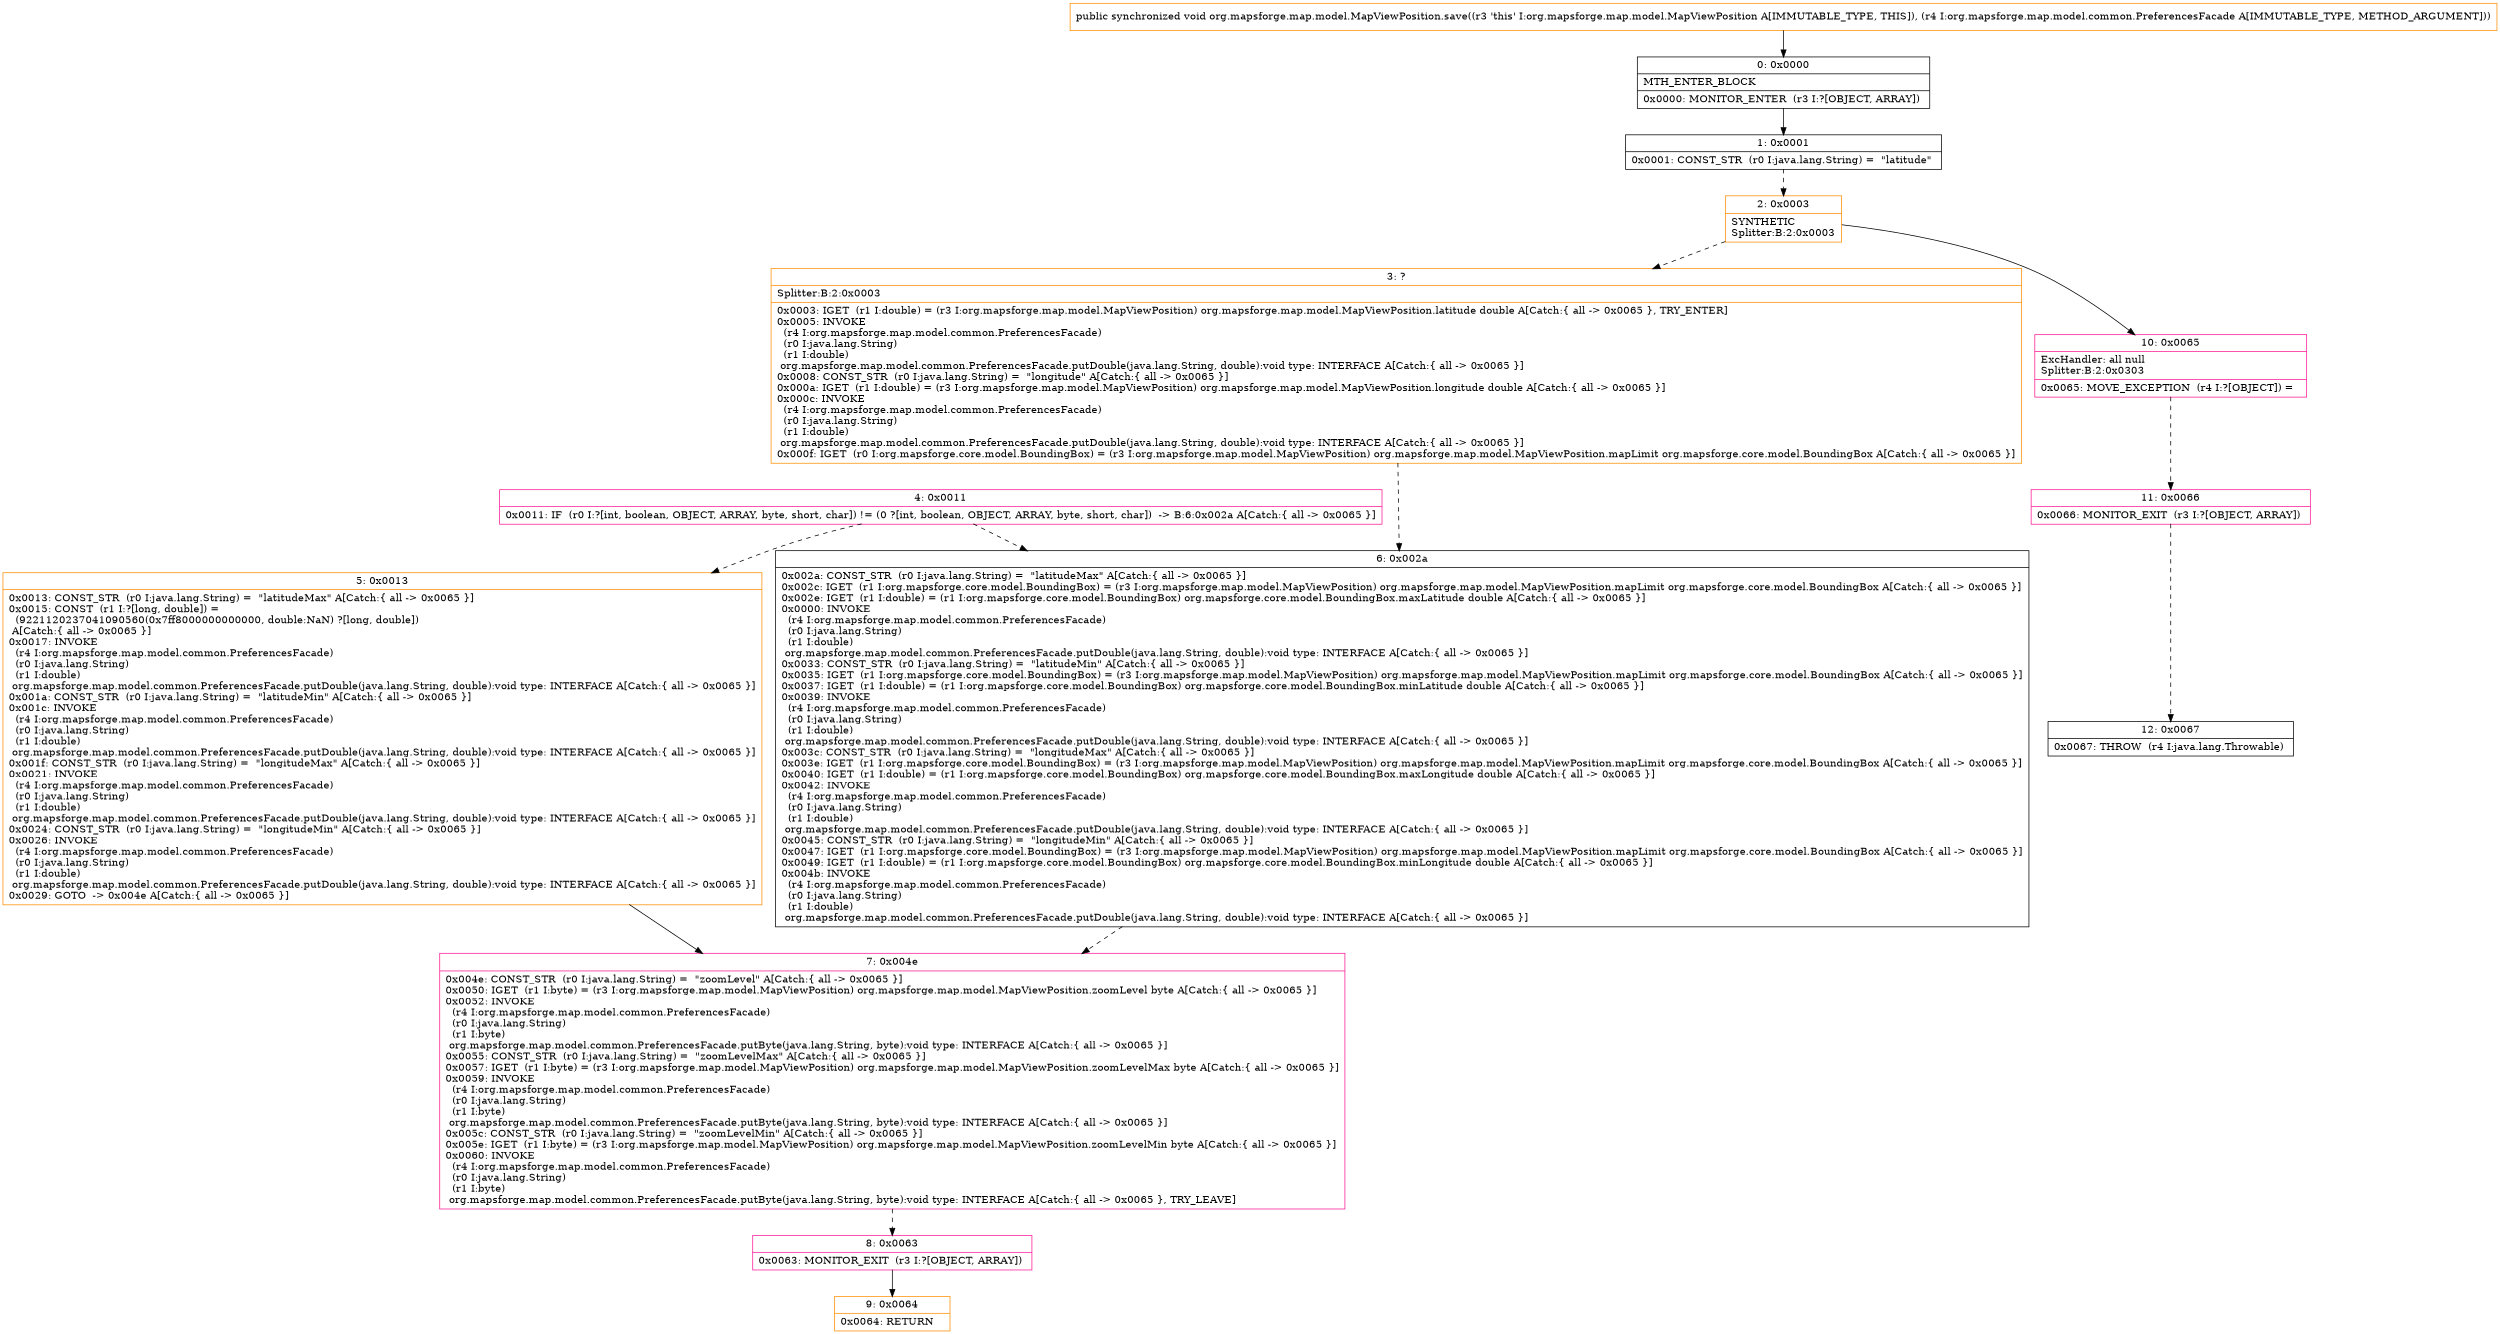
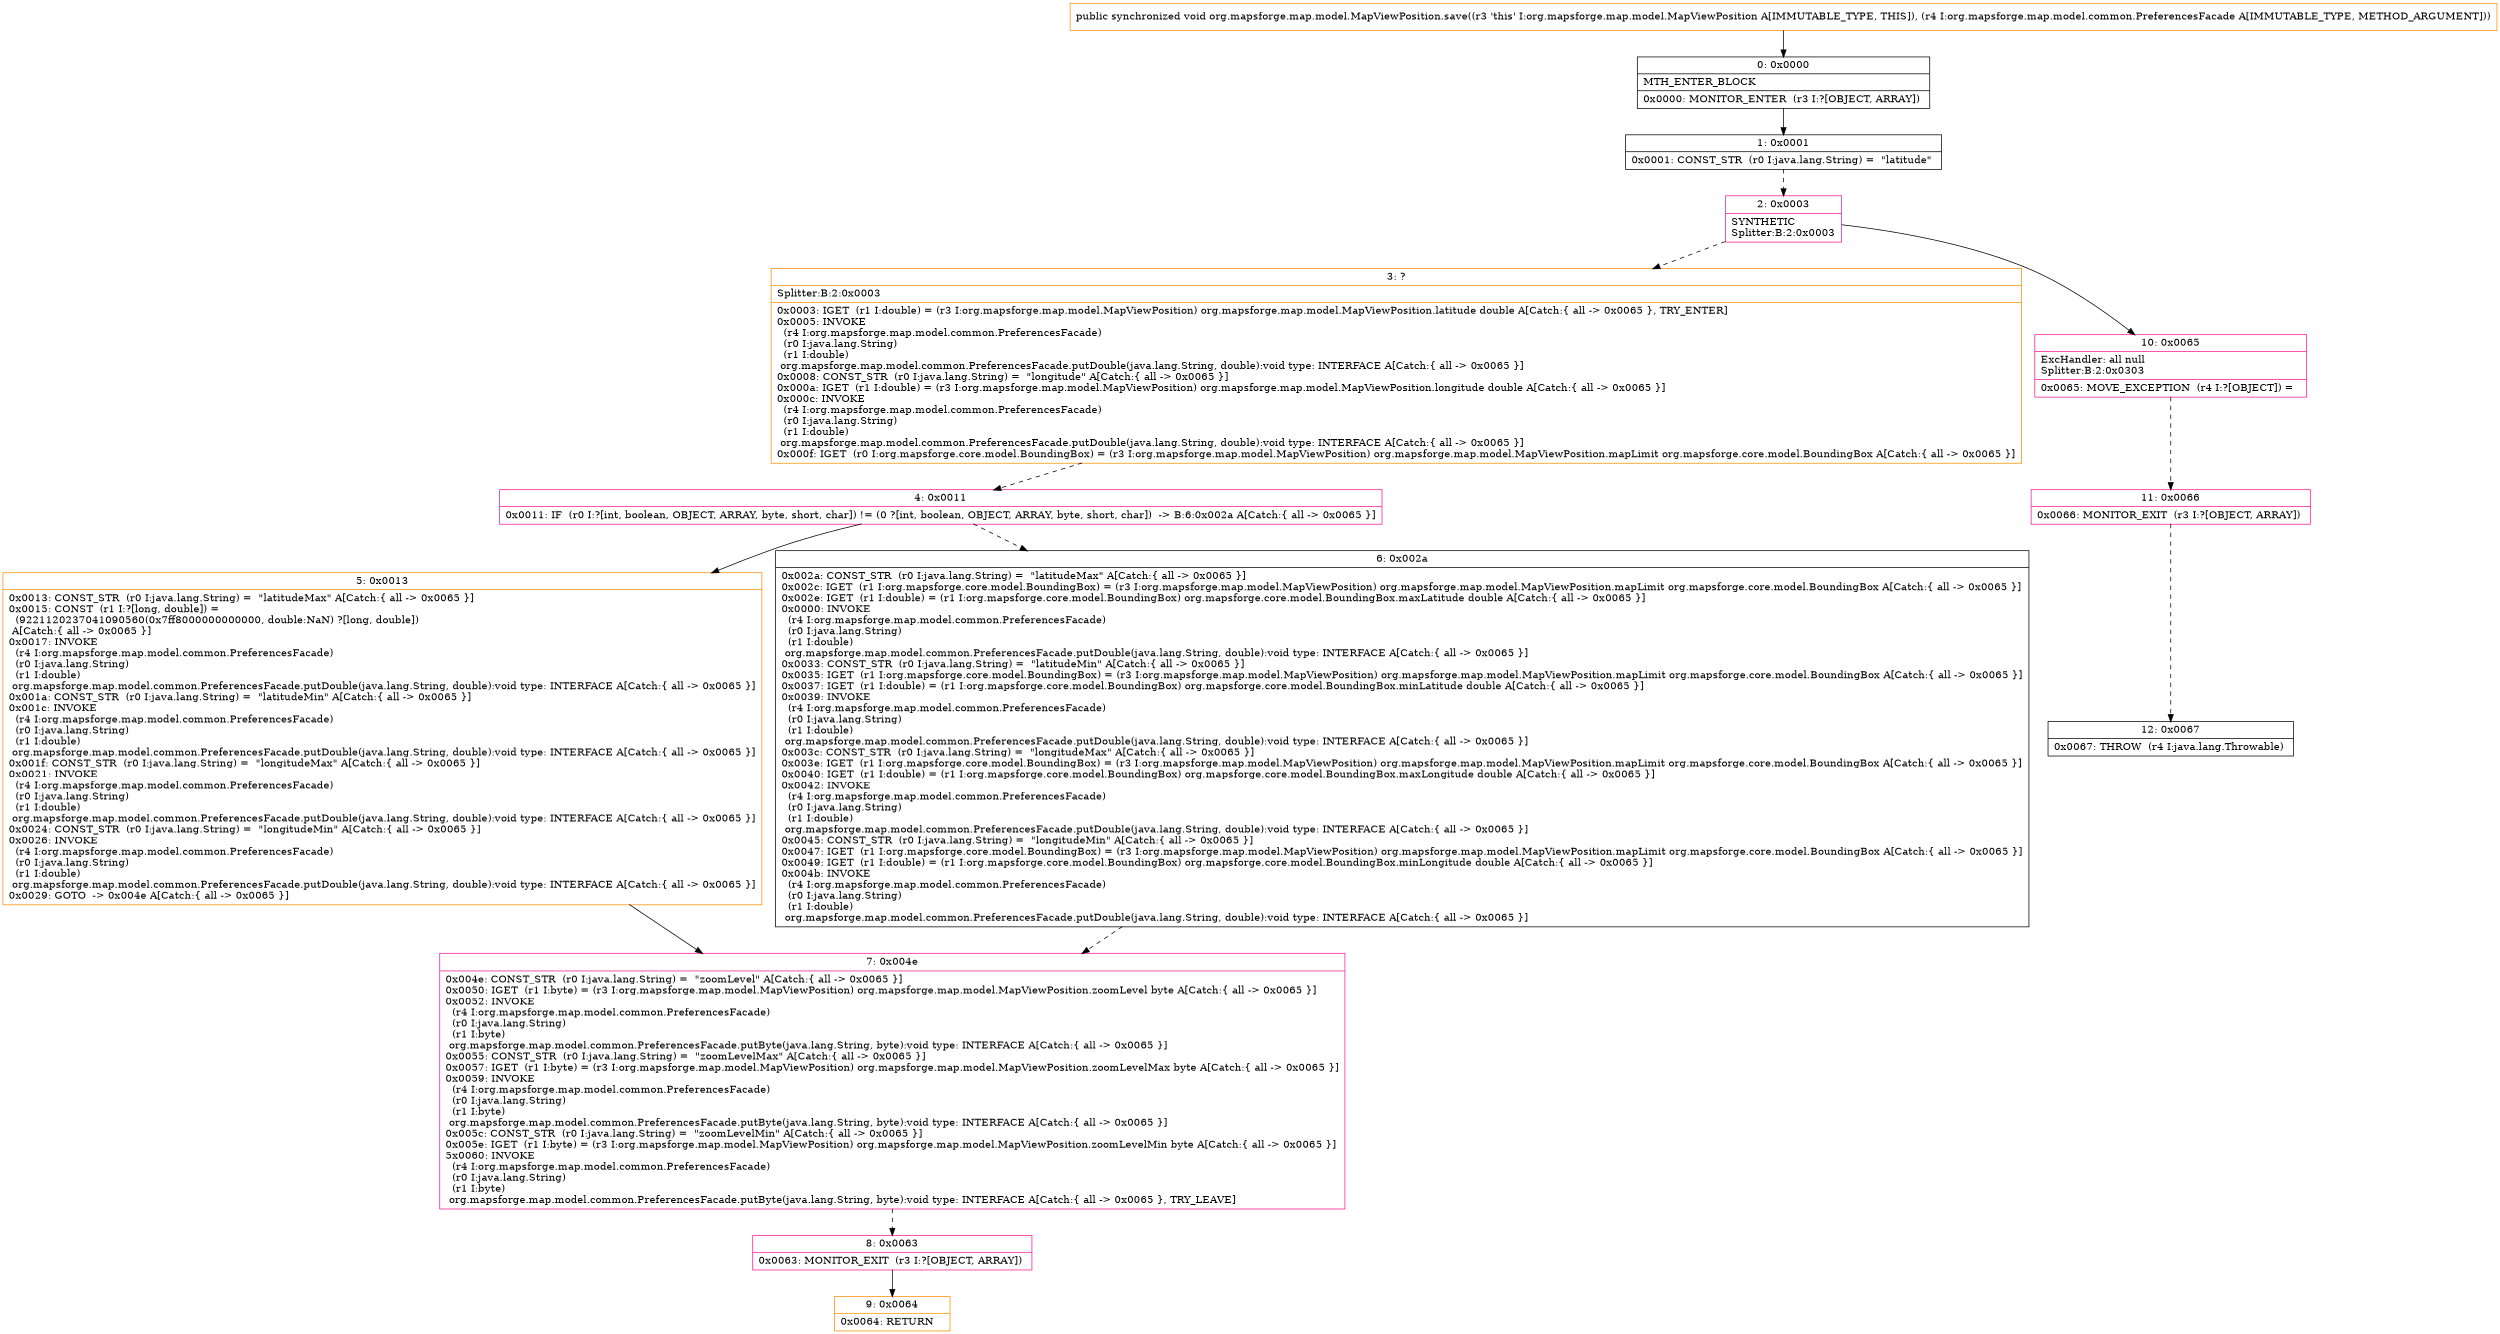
node "2: 0x0003": color darkorange -> deeppink
edge "3: ?" -> "6: 0x002a": now "3: ?" -> "4: 0x0011"
edge "4: 0x0011" -> "5: 0x0013": style dashed -> solid
node "7: 0x004e": text "0x0060: INVOKE" -> "5x0060: INVOKE"
